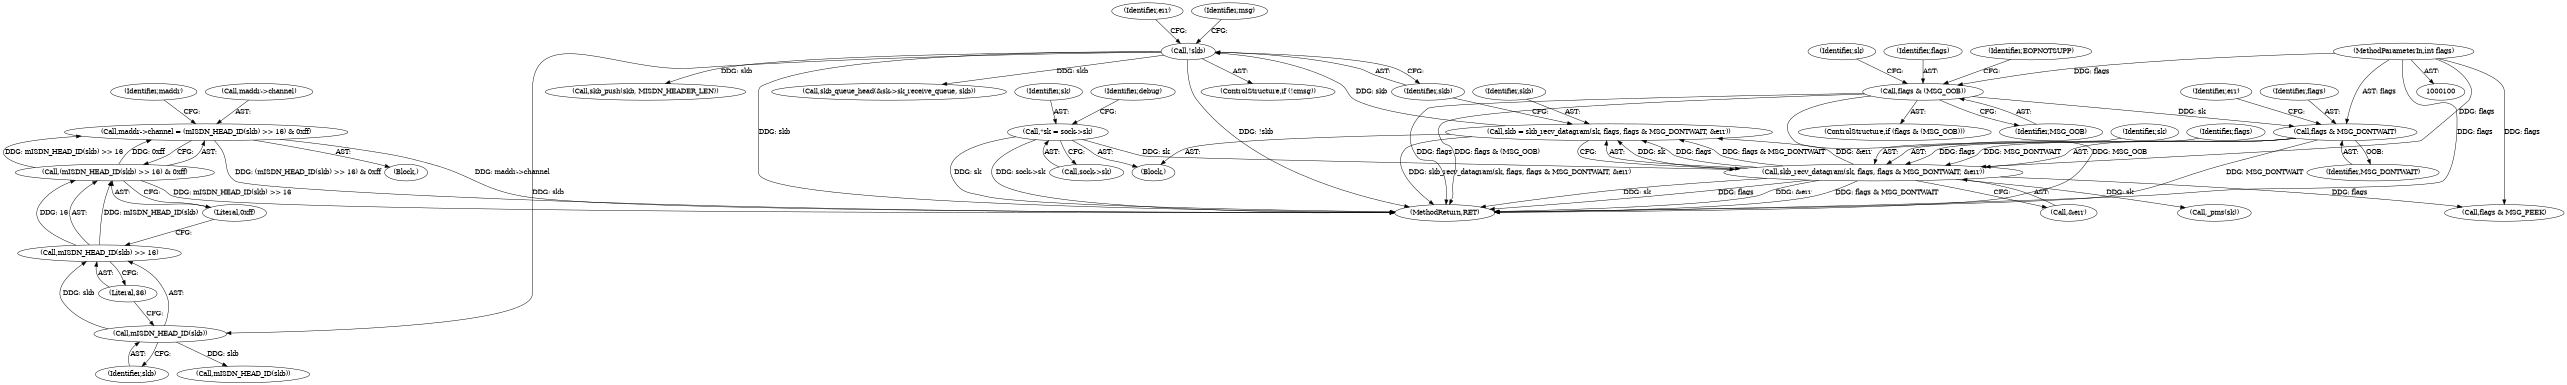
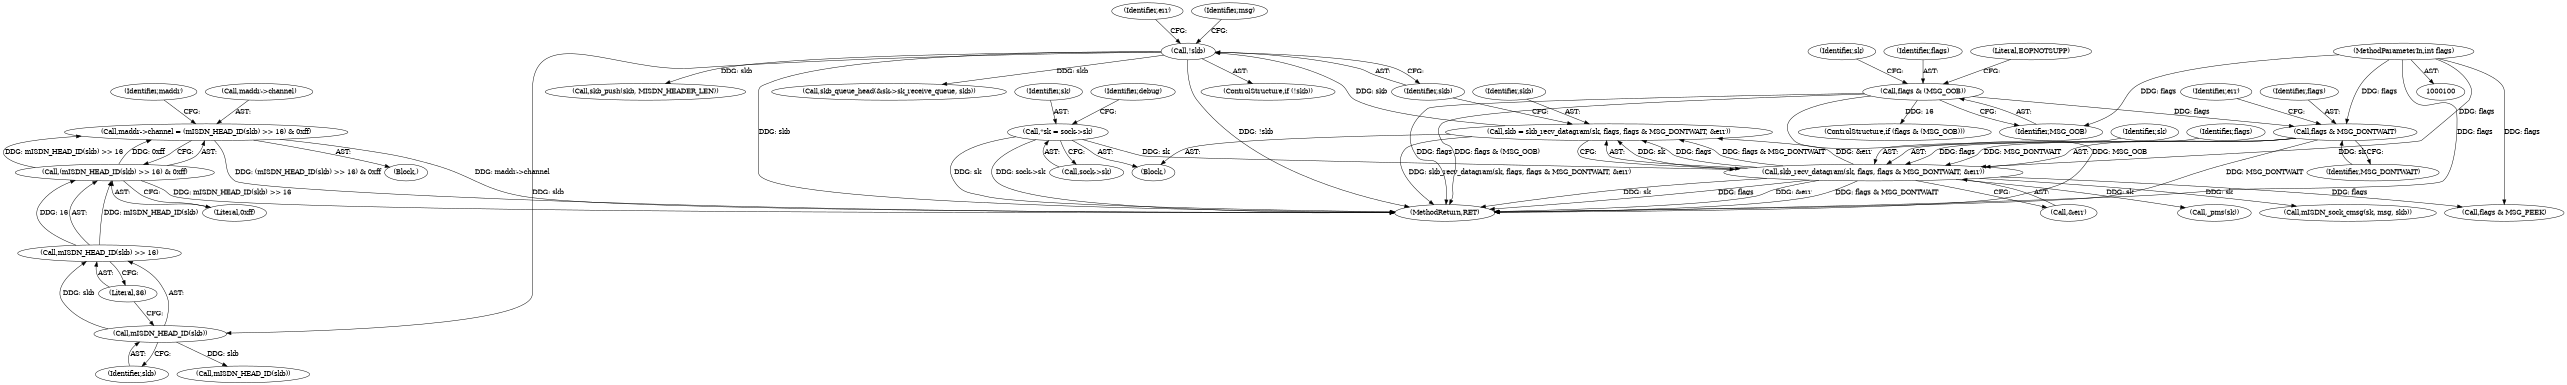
node "(Identifier,EOPNOTSUPP)": label "(Identifier,EOPNOTSUPP)" -> "(Literal,EOPNOTSUPP)"
edge "(MethodParameterIn,int flags)" -> "(Call,flags & (MSG_OOB))": now "(MethodParameterIn,int flags)" -> "(Identifier,MSG_OOB)"
node "(ControlStructure,if (!cmsg))": label "(ControlStructure,if (!cmsg))" -> "(ControlStructure,if (!skb))"
edge "(MethodParameterIn,int flags)" -> "(Call,flags & MSG_DONTWAIT)": label "AST: flags" -> "DDG: flags"
edge "(Call,flags & (MSG_OOB))" -> "(ControlStructure,if (flags & (MSG_OOB)))": label "AST: " -> "DDG: 16"
edge "(Call,flags & (MSG_OOB))" -> "(Call,flags & MSG_DONTWAIT)": label "DDG: sk" -> "DDG: flags"
edge "(Identifier,MSG_DONTWAIT)" -> "(Call,flags & MSG_DONTWAIT)": label "AST: " -> "DDG: sk"
edge "(Call,flags & MSG_DONTWAIT)" -> "(Identifier,MSG_DONTWAIT)": label "OOB: " -> "CFG: "
node "(Call,mISDN_sock_cmsg(sk, msg, skb))": added
edge "(Literal,0xff)" -> "(Call,mISDN_HEAD_ID(skb) >> 16)": removed, label "CFG:"
